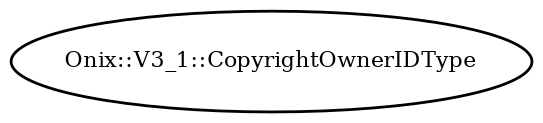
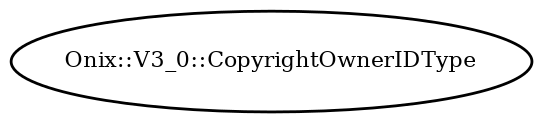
node "Onix::V3_1::CopyrightOwnerIDType": label "Onix::V3_1::CopyrightOwnerIDType" -> "Onix::V3_0::CopyrightOwnerIDType"
